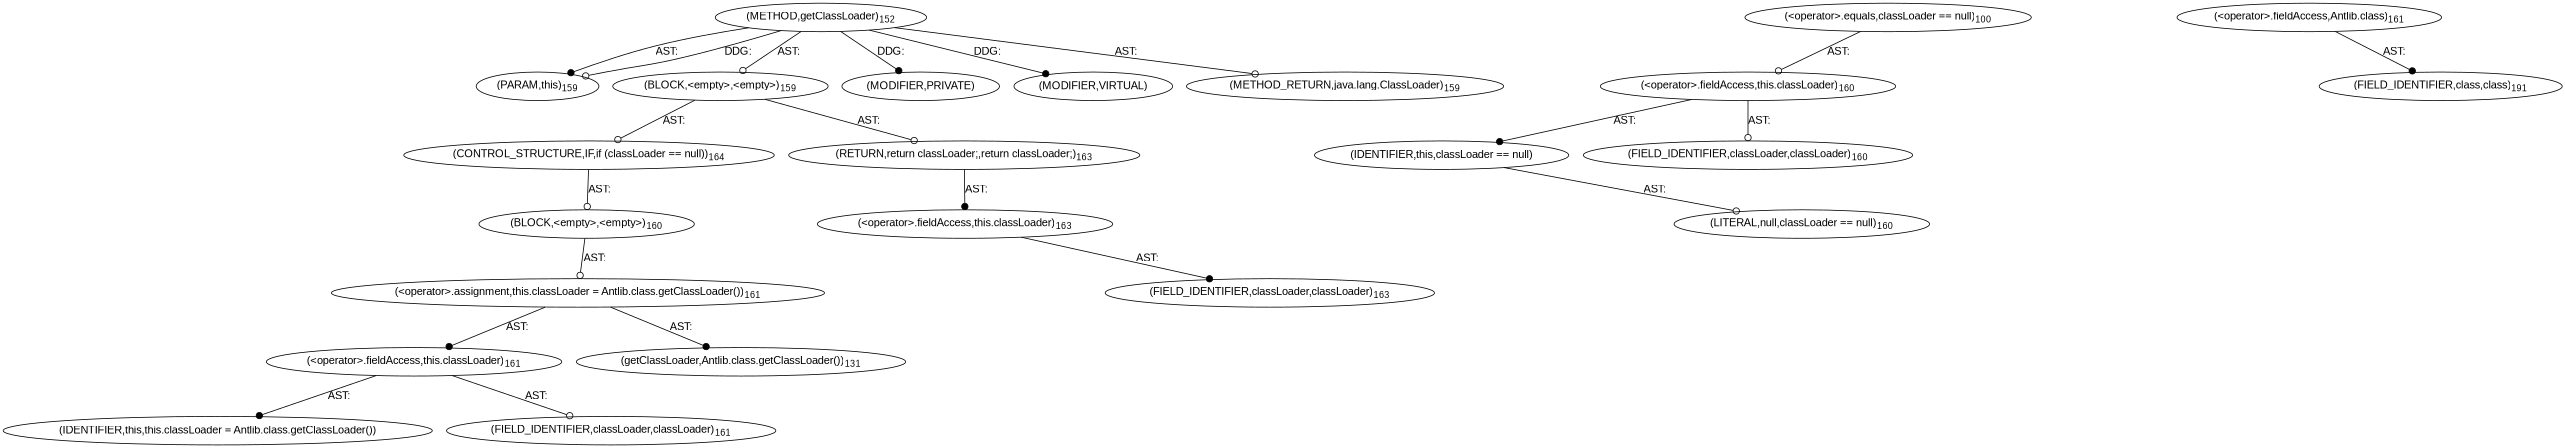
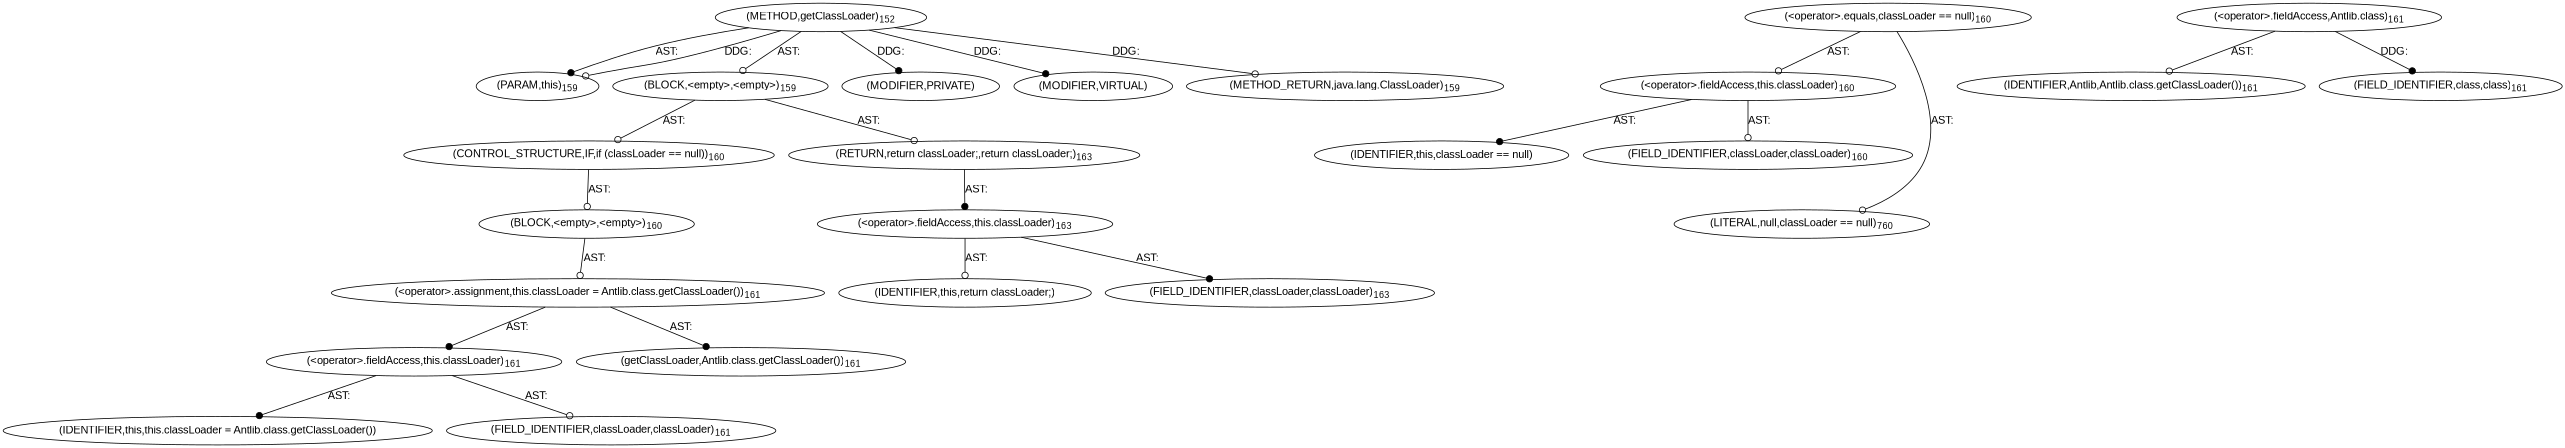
node "(<operator>.equals,classLoader == null)": text "100" -> "160"
edge "(METHOD,getClassLoader)" -> "(METHOD_RETURN,java.lang.ClassLoader)": label "AST: " -> "DDG: "
edge "(<operator>.fieldAccess,Antlib.class)" -> "(FIELD_IDENTIFIER,class,class)": label "AST: " -> "DDG: "
node "(FIELD_IDENTIFIER,class,class)": text "191" -> "161"
node "(IDENTIFIER,Antlib,Antlib.class.getClassLoader())": added
node "(CONTROL_STRUCTURE,IF,if (classLoader == null))": text "164" -> "160"
edge "(IDENTIFIER,this,classLoader == null)" -> "(LITERAL,null,classLoader == null)": now "(<operator>.equals,classLoader == null)" -> "(LITERAL,null,classLoader == null)"
node "(LITERAL,null,classLoader == null)": text "160" -> "760"
node "(IDENTIFIER,this,return classLoader;)": added
node "(getClassLoader,Antlib.class.getClassLoader())": text "131" -> "161"
